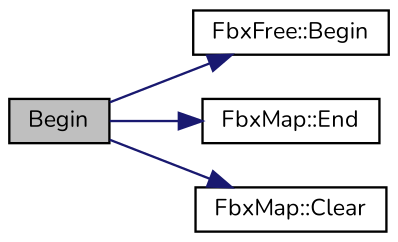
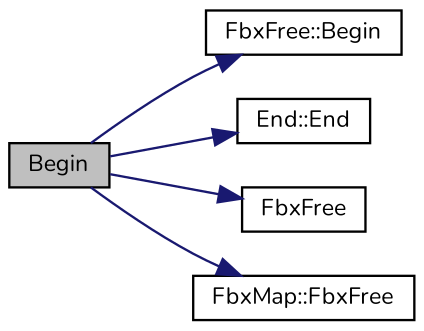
node "FbxMap::End": label "FbxMap::End" -> "End::End"
node "FbxMap::Clear": label "FbxMap::Clear" -> "FbxMap::FbxFree"
node "FbxFree": added
